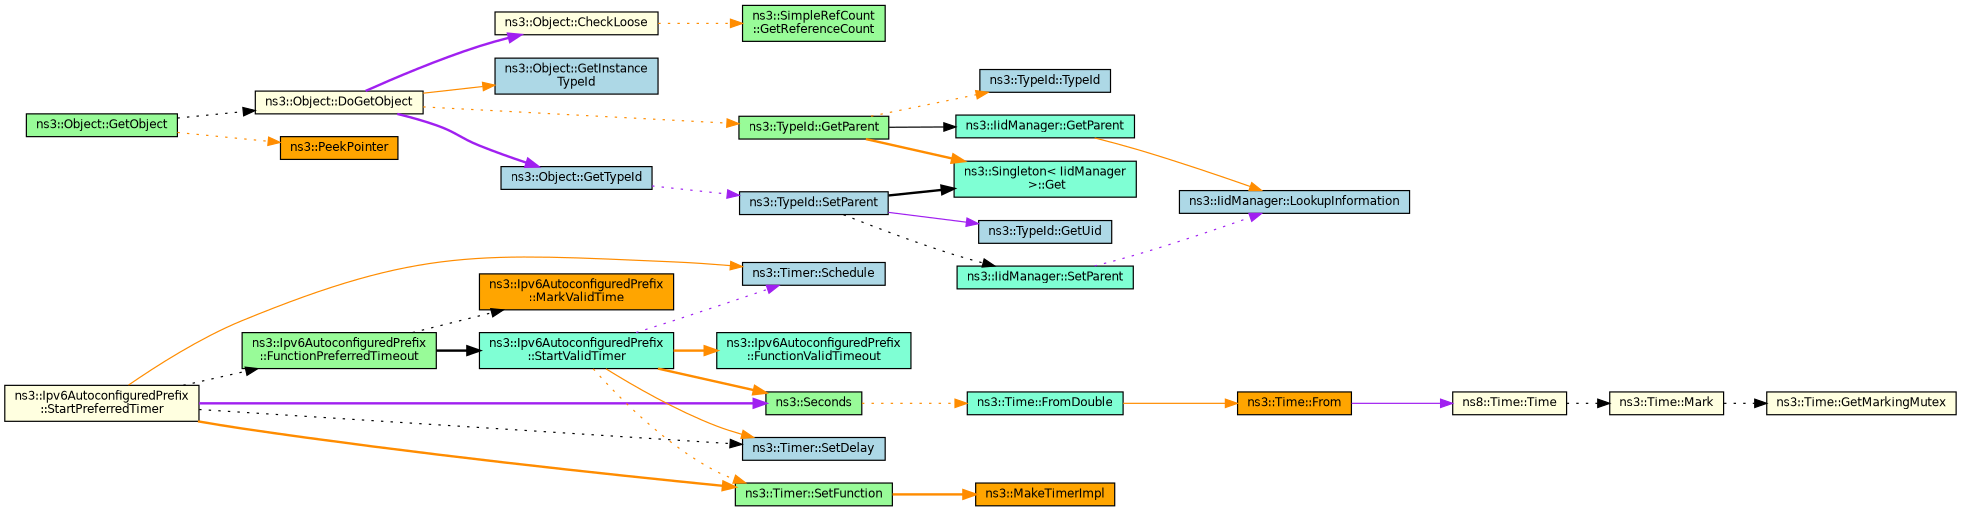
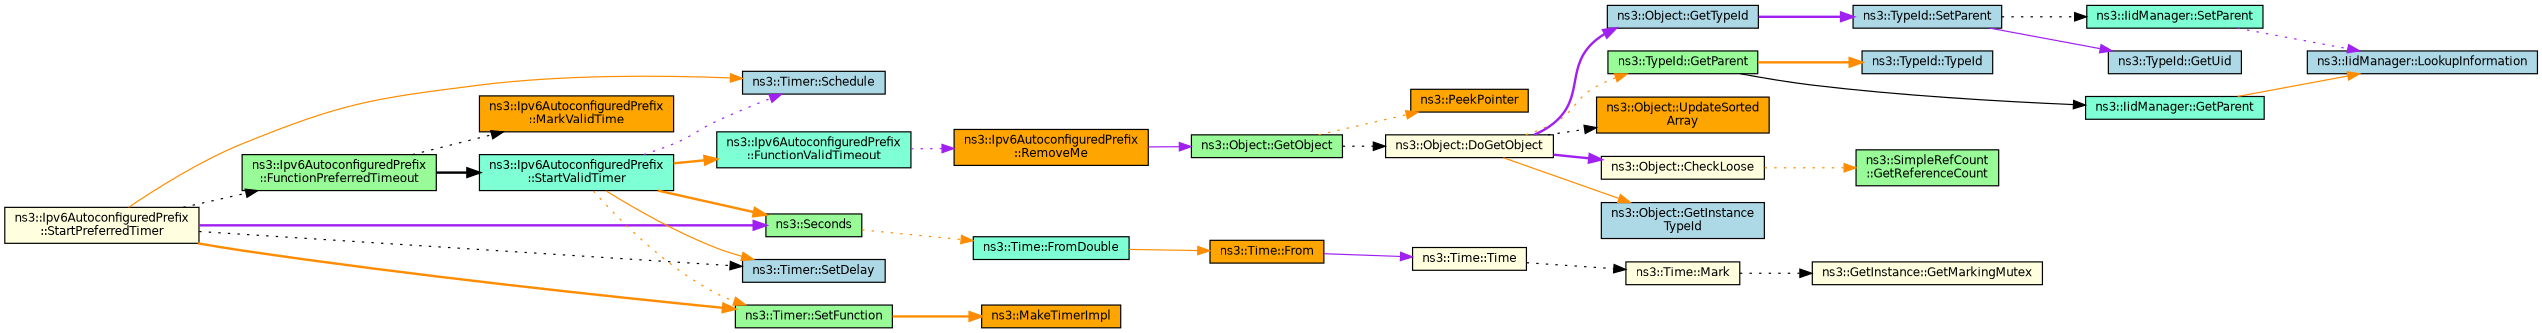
edge "ns3::TypeId::GetParent" -> "ns3::TypeId::TypeId": style dotted -> bold
node "ns3::Object::UpdateSorted Array": added
node "ns3::Ipv6AutoconfiguredPrefix ::RemoveMe": added
node "ns3::Singleton< IidManager >::Get": removed
edge "ns3::Object::GetTypeId" -> "ns3::TypeId::SetParent": style dotted -> bold
node "ns8::Time::Time": label "ns8::Time::Time" -> "ns3::Time::Time"
node "ns3::Time::GetMarkingMutex": label "ns3::Time::GetMarkingMutex" -> "ns3::GetInstance::GetMarkingMutex"
